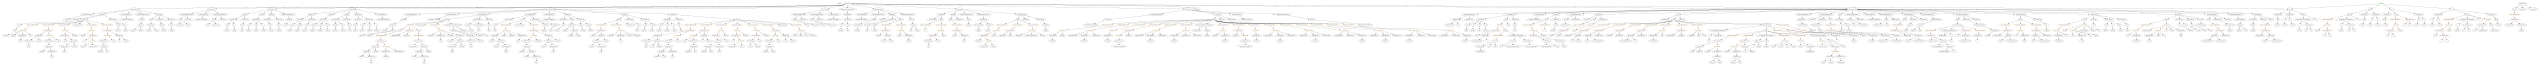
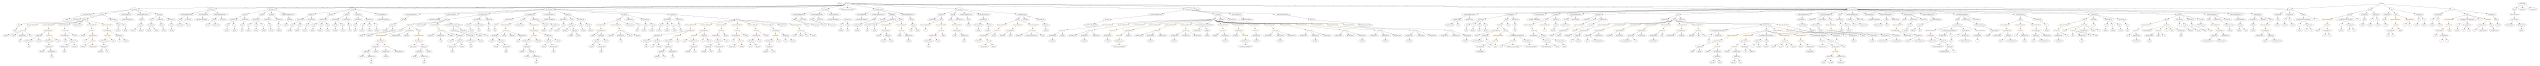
node "tokenFallback": removed
